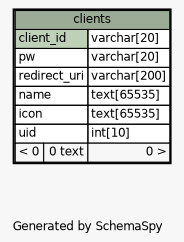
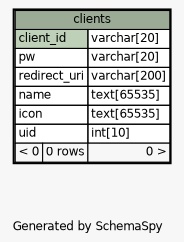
node "clients": text "0 text" -> "0 rows"
